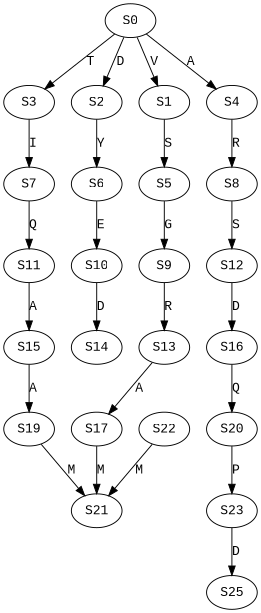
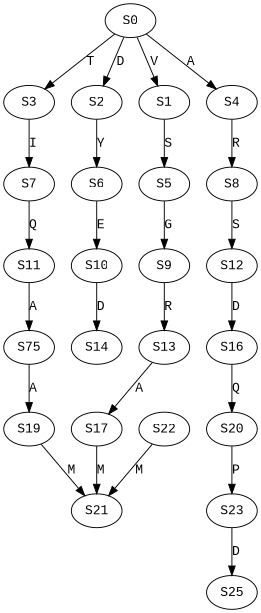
node "S15": label "S15" -> "S75"
